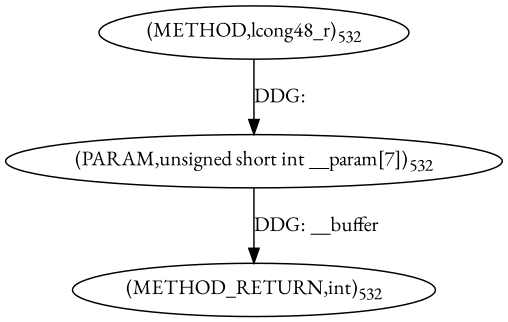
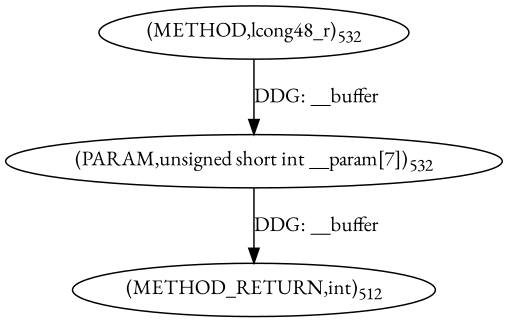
edge "(METHOD,lcong48_r)" -> "(PARAM,unsigned short int __param[7])": label "DDG: " -> "DDG: __buffer"
node "(METHOD_RETURN,int)": text "532" -> "512"
